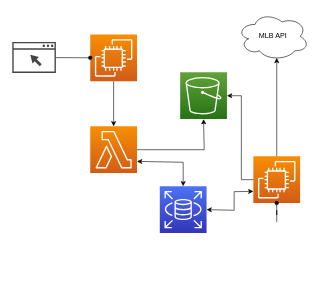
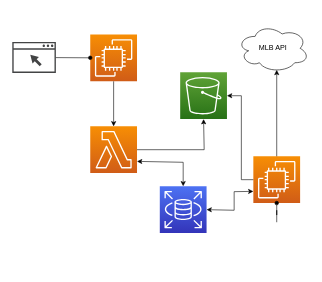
node "MLB API": moved (273, 36) -> (273, 48)
